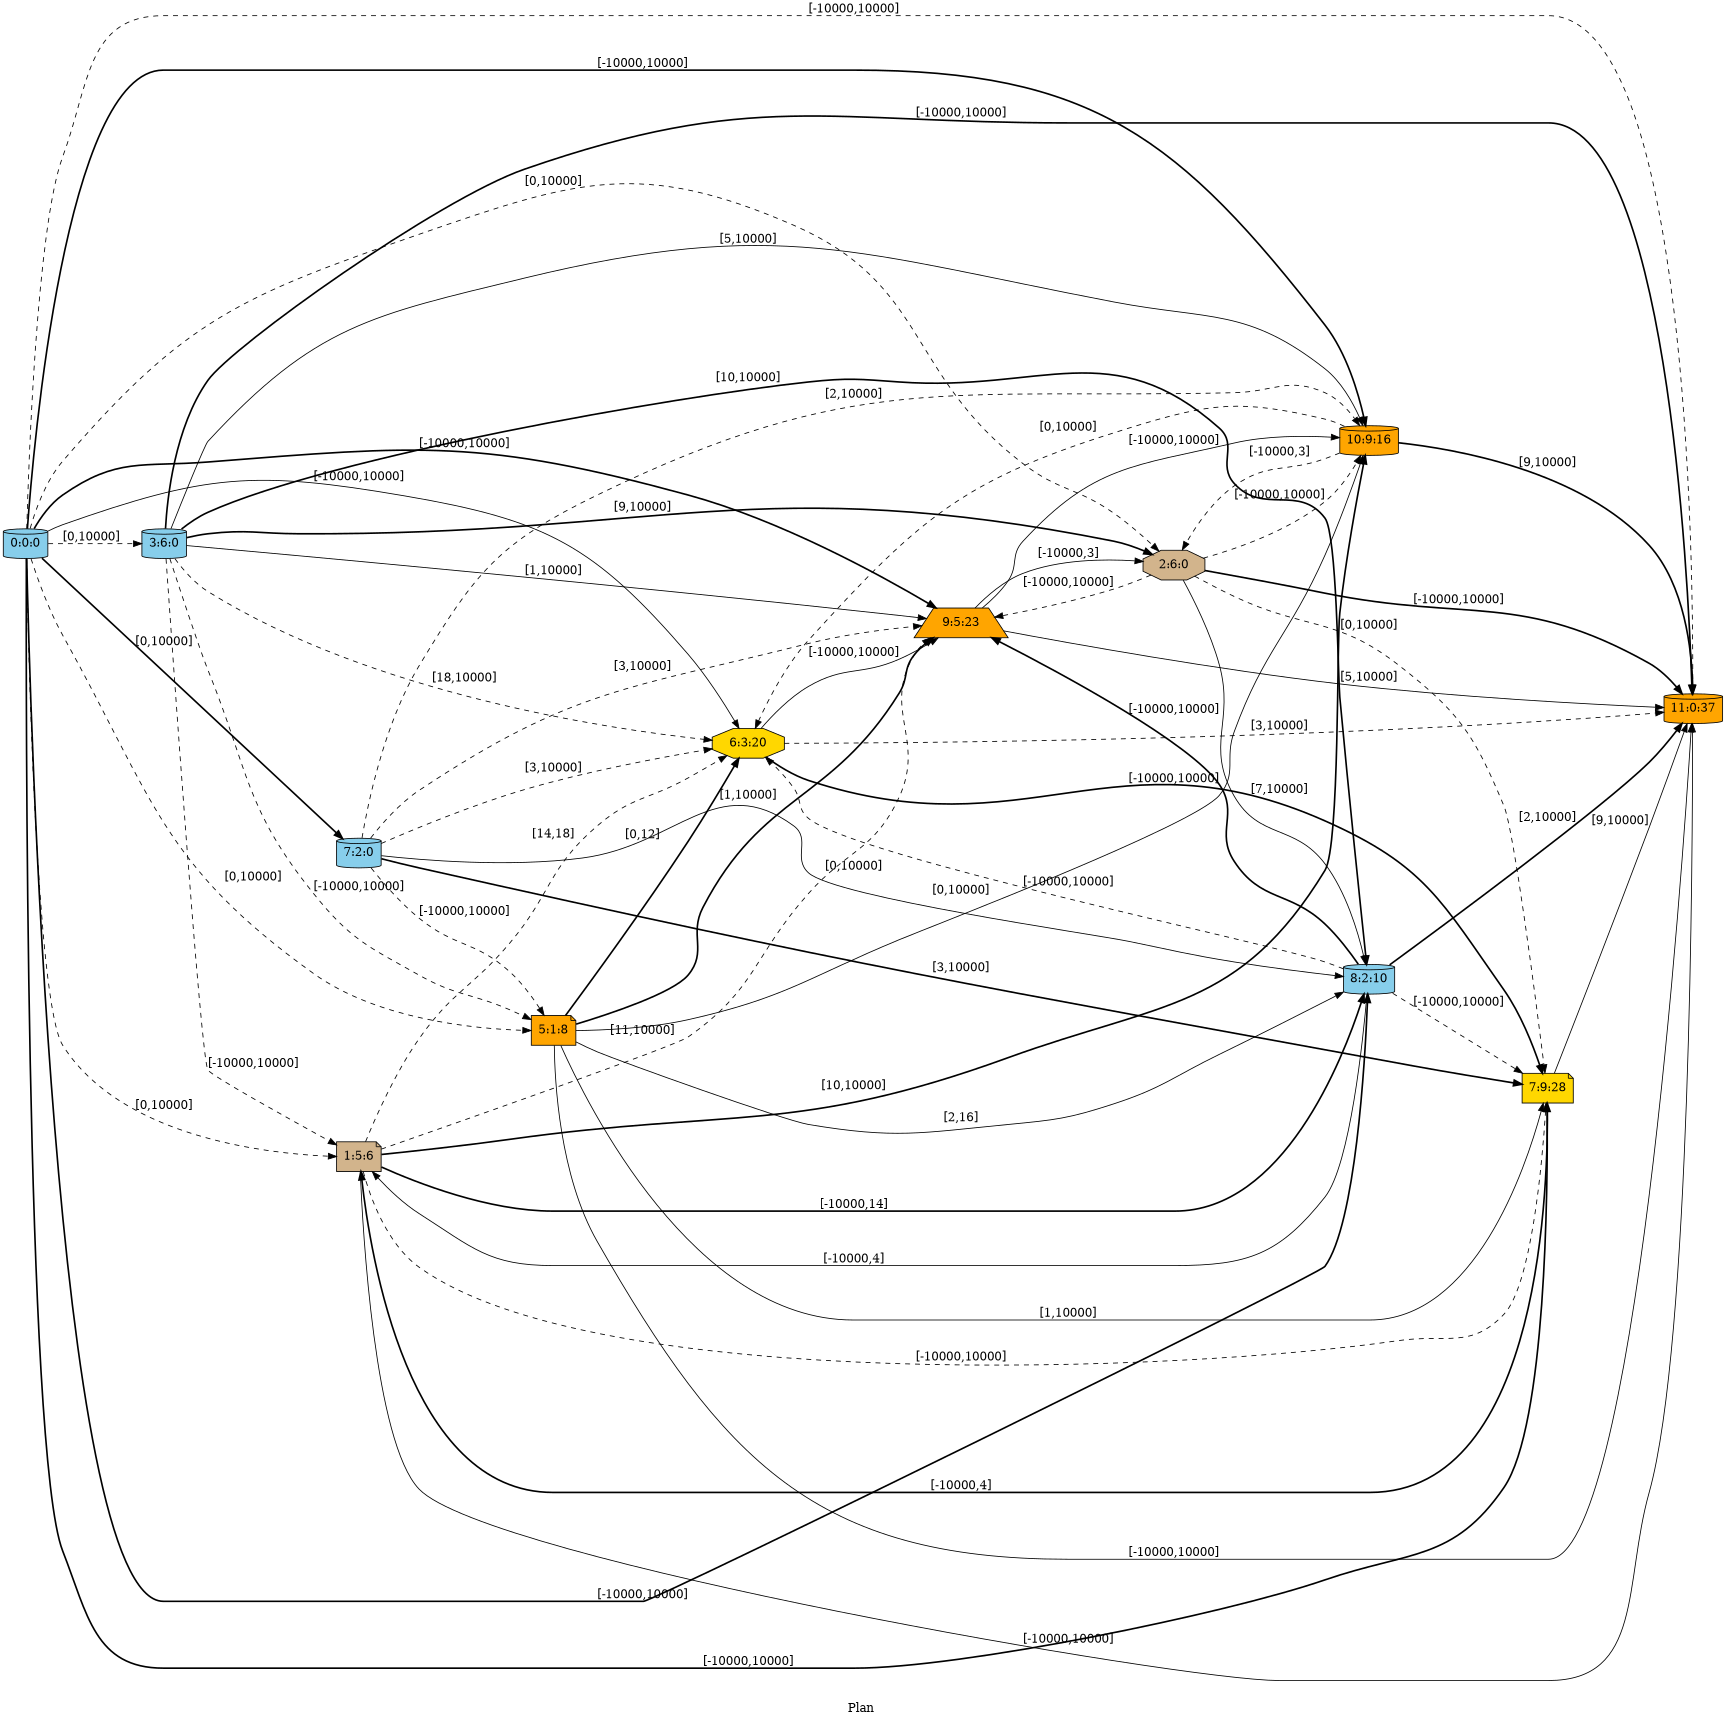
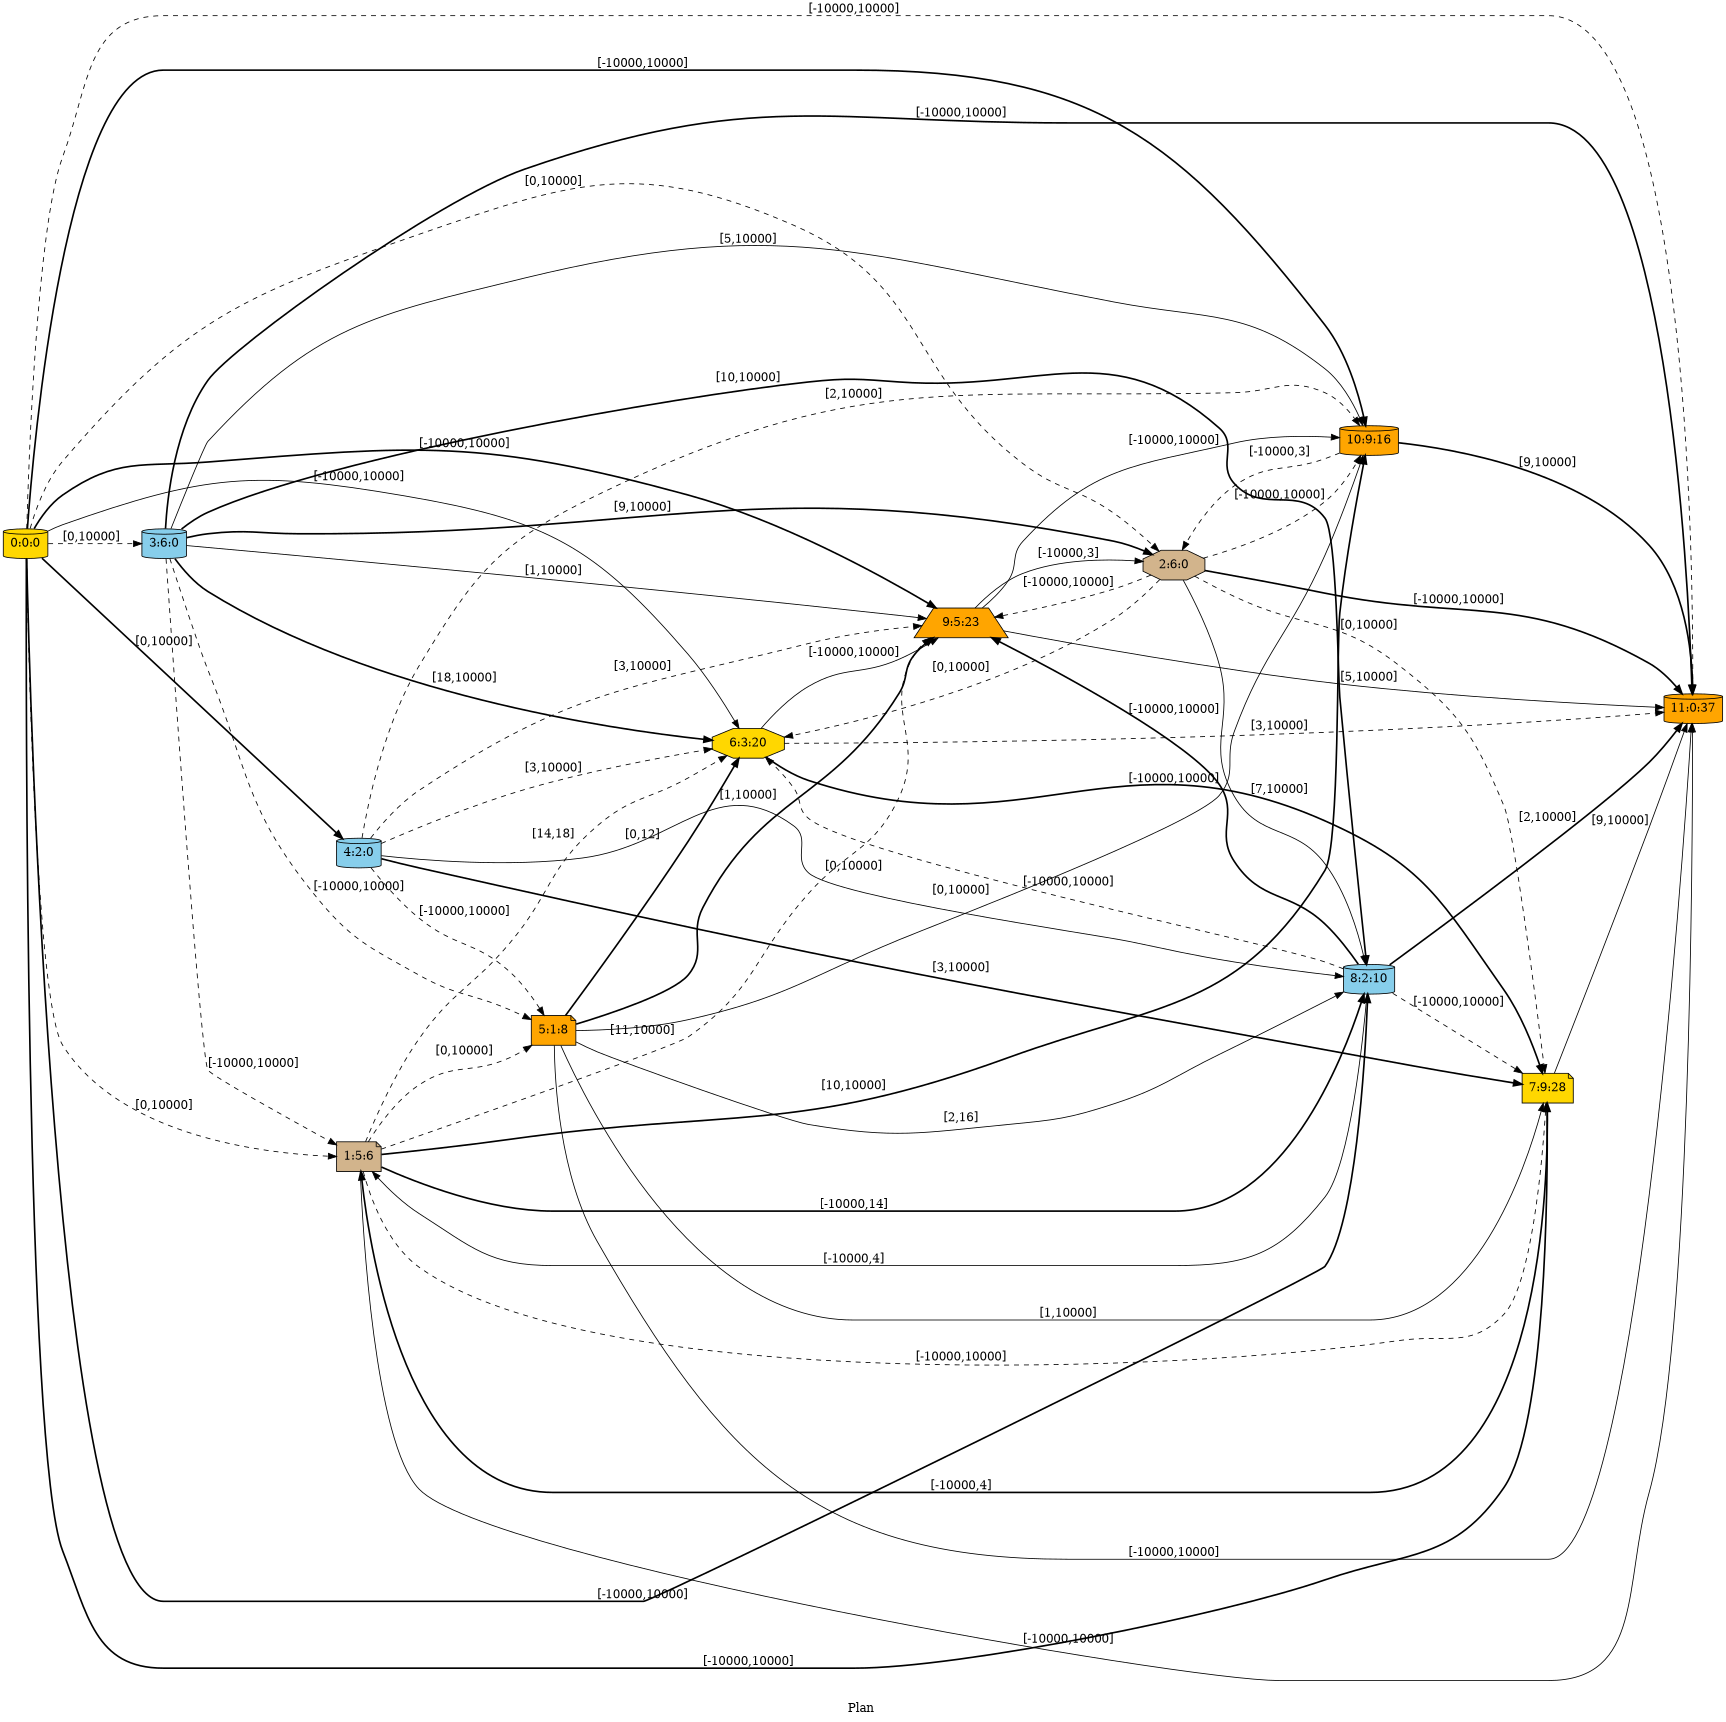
edge "10:9:16" -> "6:3:20": now "2:6:0" -> "6:3:20"
node "0:0:0": fillcolor skyblue -> gold
edge "3:6:0" -> "6:3:20": style dashed -> bold
node "7:2:0": label "7:2:0" -> "4:2:0"
edge "0:0:0" -> "5:1:8": now "1:5:6" -> "5:1:8"
